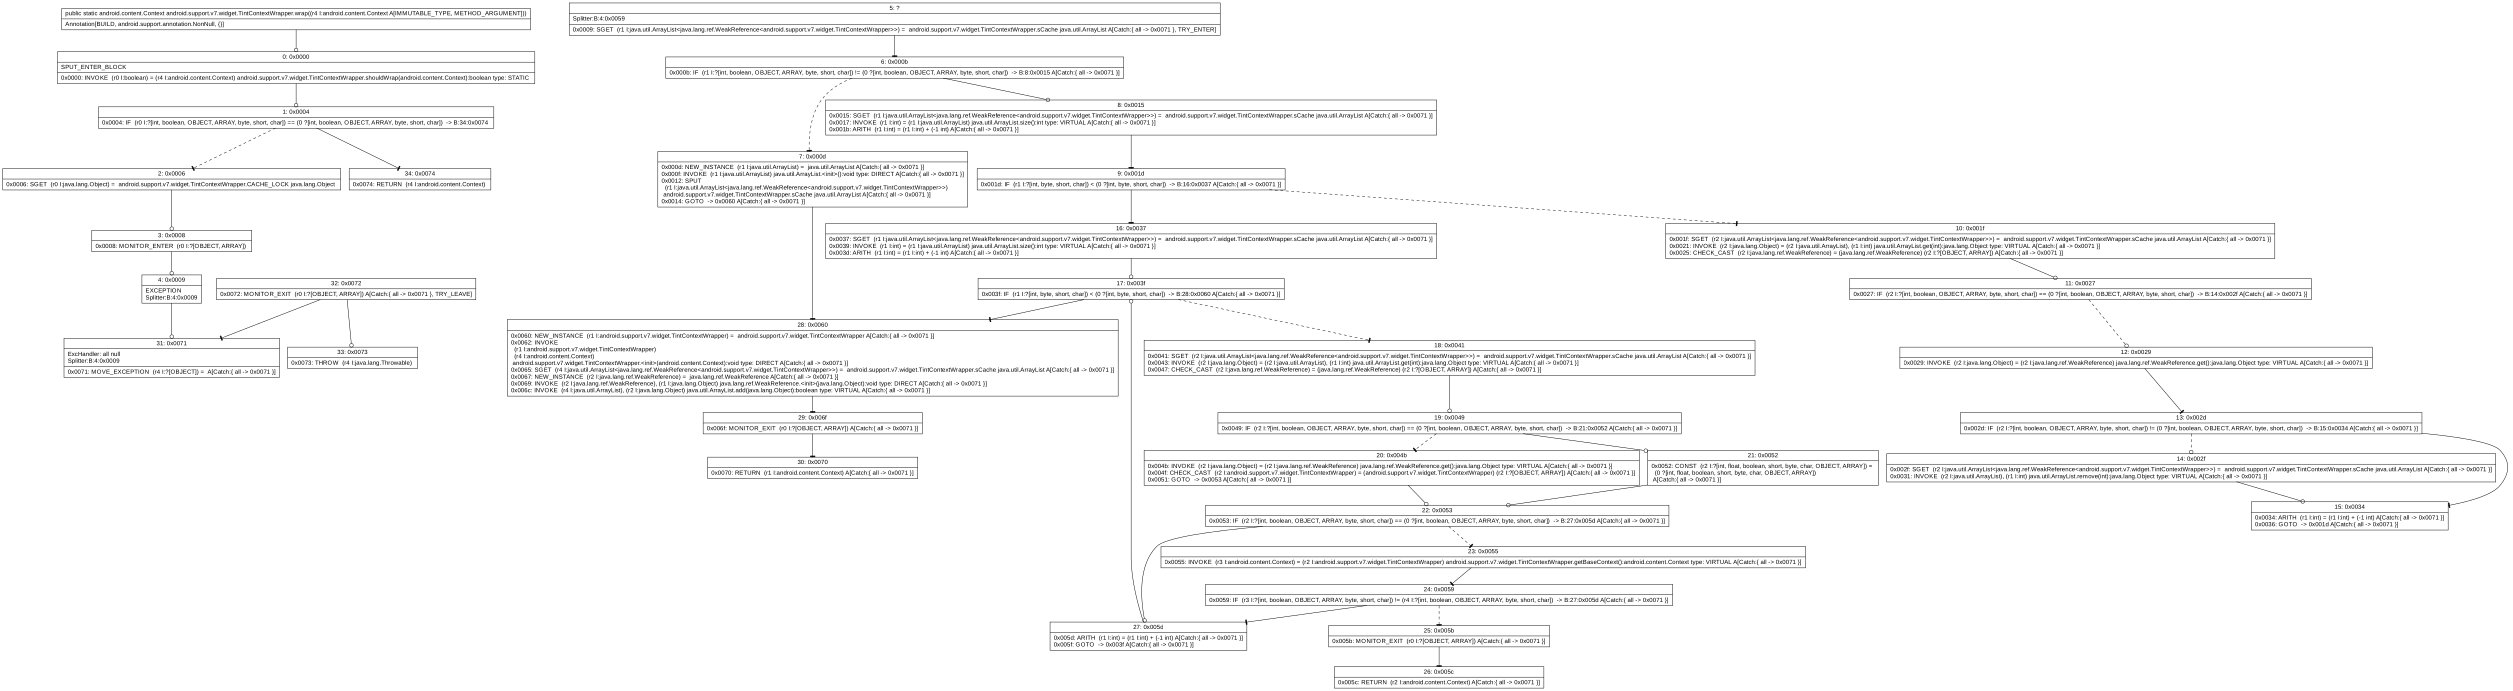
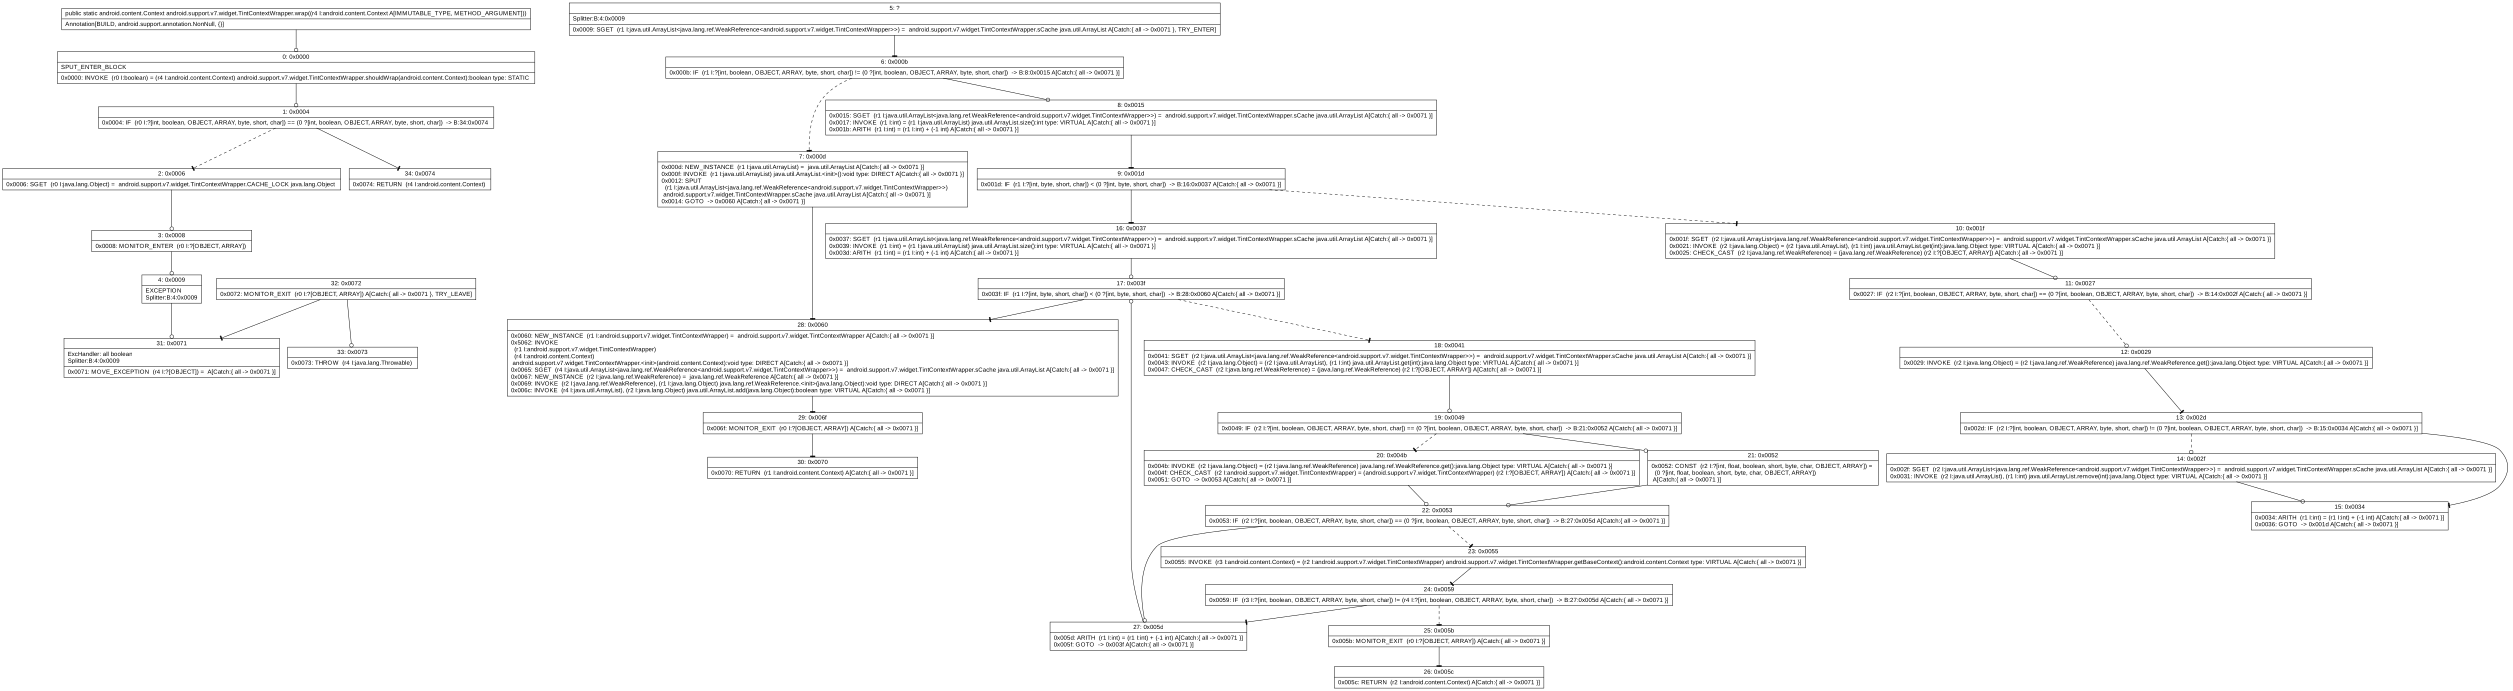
node "5: ?": text "Splitter:B:4:0x0059" -> "Splitter:B:4:0x0009"
node "28: 0x0060": text "0x0062: INVOKE" -> "0x5062: INVOKE"
node "31: 0x0071": text "ExcHandler: all null" -> "ExcHandler: all boolean"
